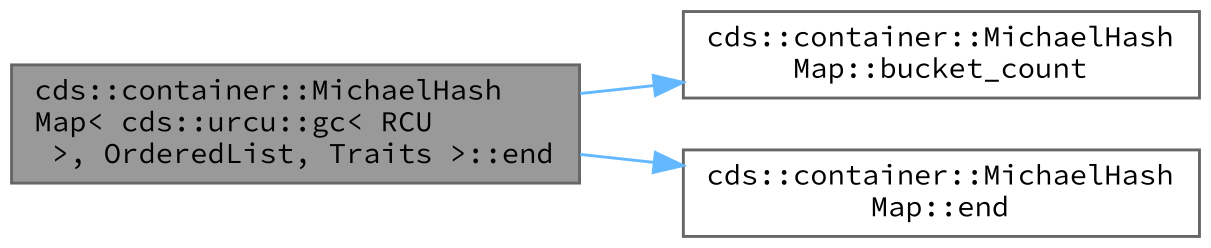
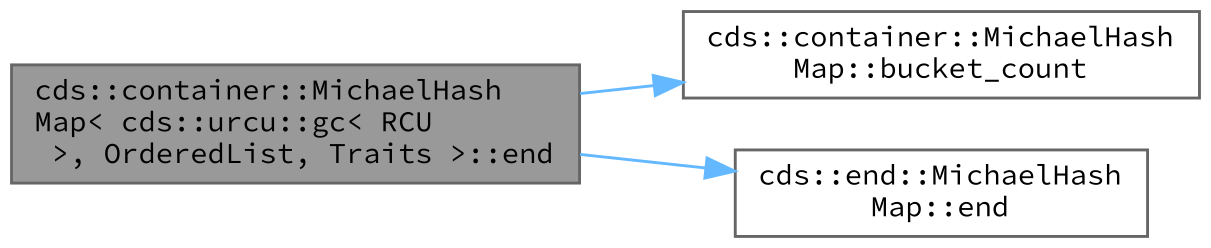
node "cds::container::MichaelHash Map::end": label "cds::container::MichaelHash Map::end" -> "cds::end::MichaelHash Map::end"
